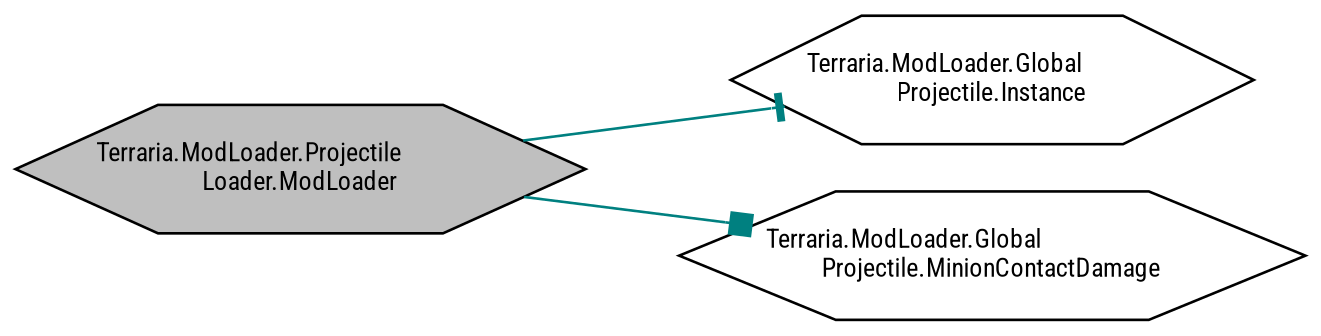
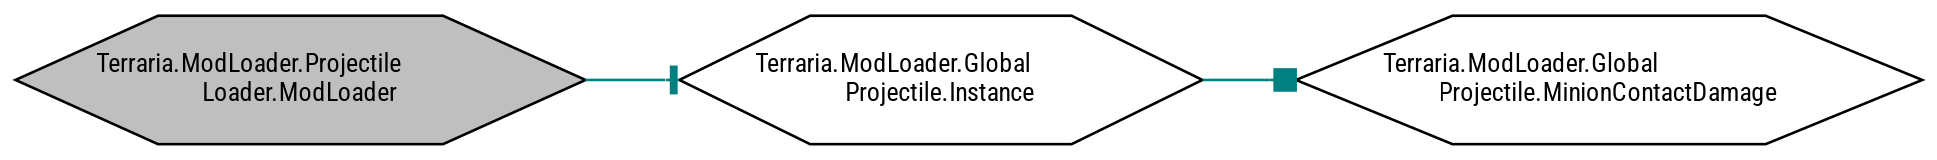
edge "Terraria.ModLoader.Projectile Loader.ModLoader" -> "Terraria.ModLoader.Global Projectile.MinionContactDamage": now "Terraria.ModLoader.Global Projectile.Instance" -> "Terraria.ModLoader.Global Projectile.MinionContactDamage"
